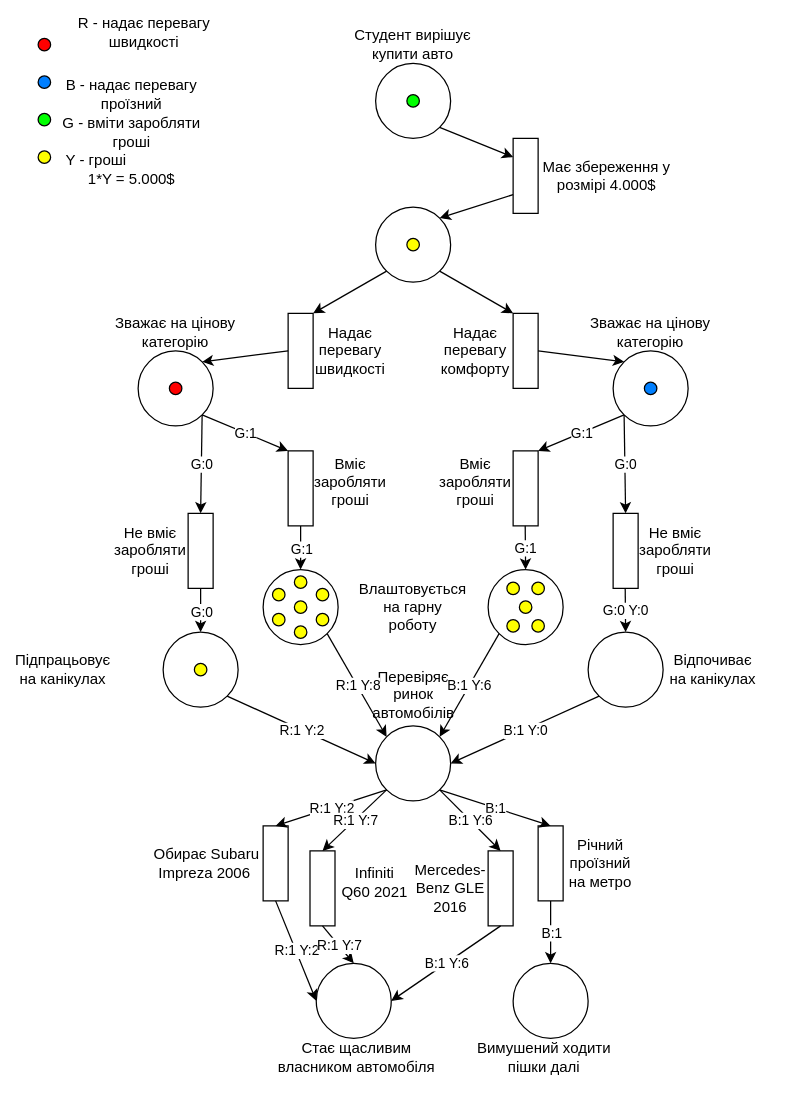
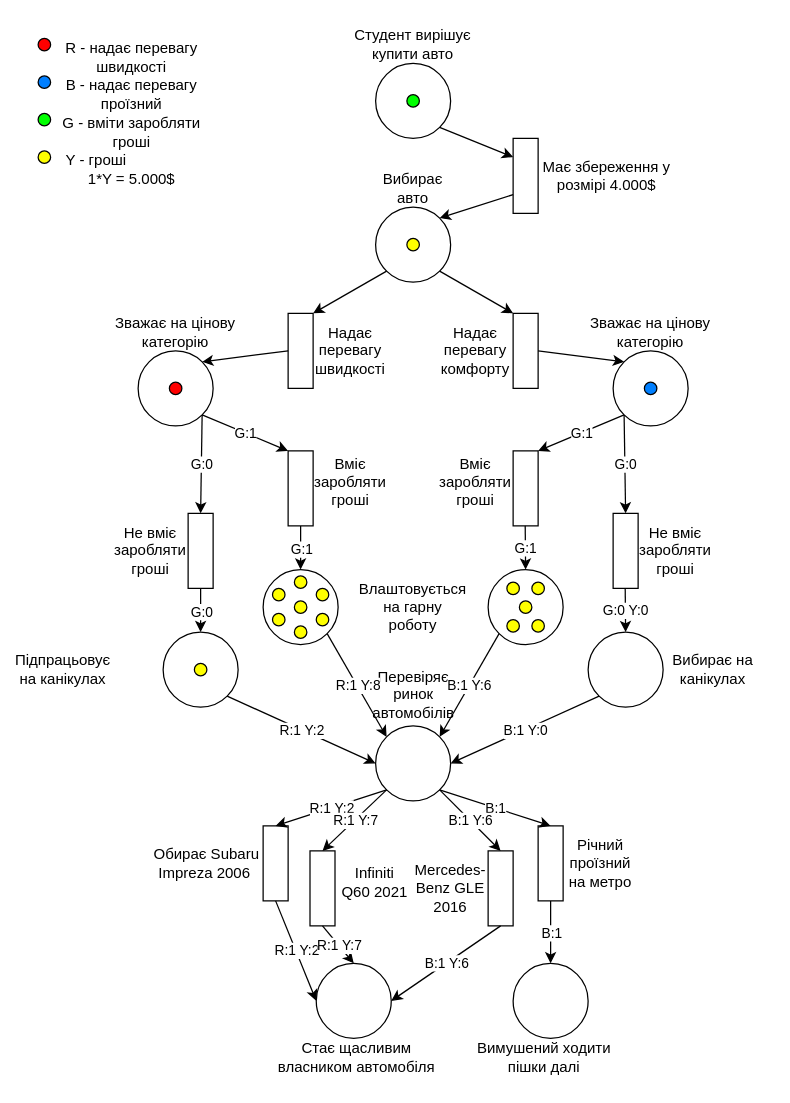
node "R - надає перевагу швидкості": moved (144, 32) -> (132, 57)
node "Вибирає авто": added
node "Відпочиває на канікулах": label "Відпочиває на канікулах" -> "Вибирає на канікулах"
